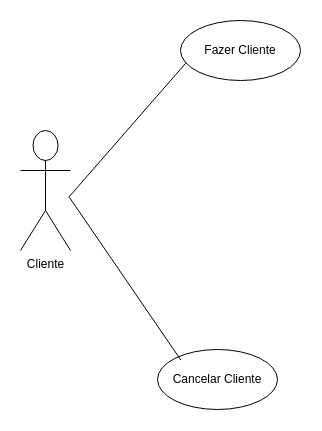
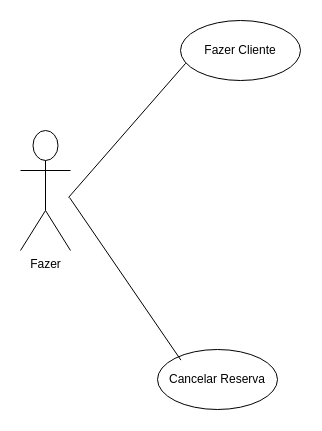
node "Cliente": label "Cliente" -> "Fazer"
node "Cancelar Cliente": label "Cancelar Cliente" -> "Cancelar Reserva"
